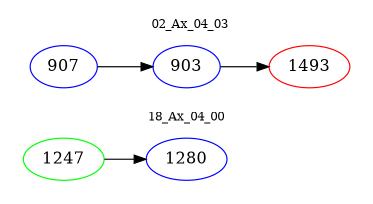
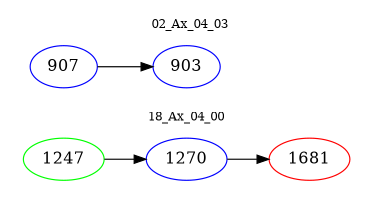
node "1493": removed
node "1280": label "1280" -> "1270"
node "1681": added
